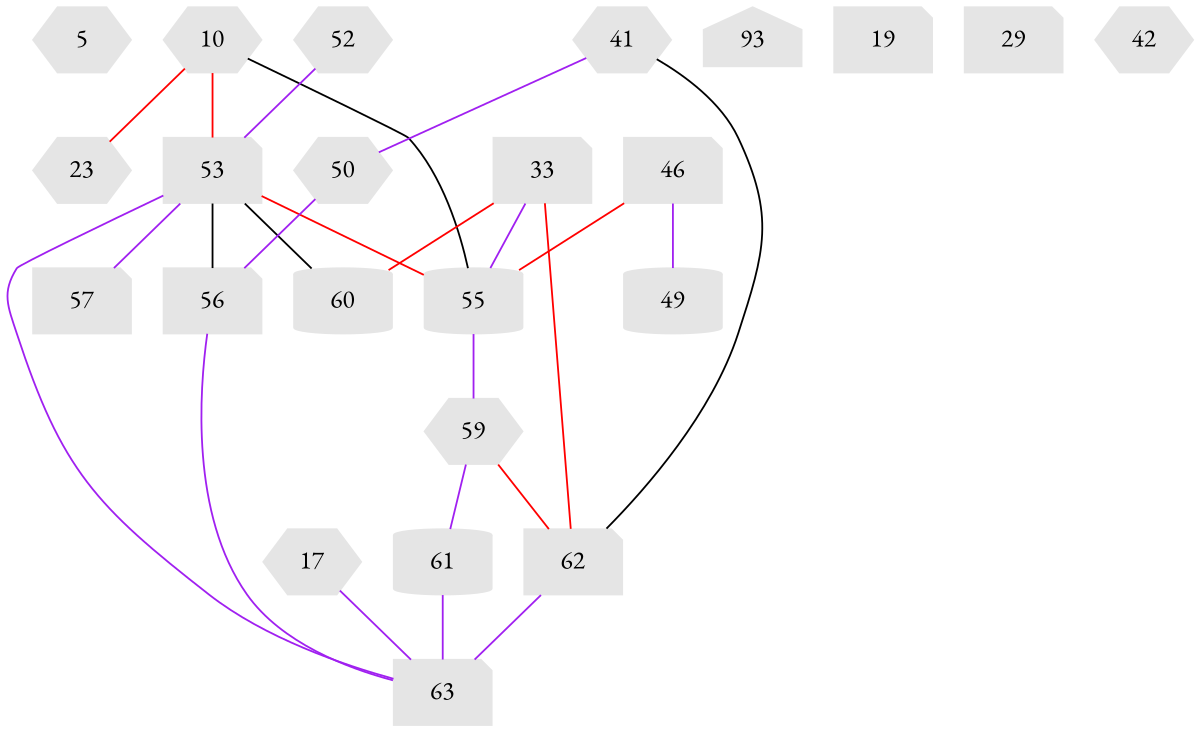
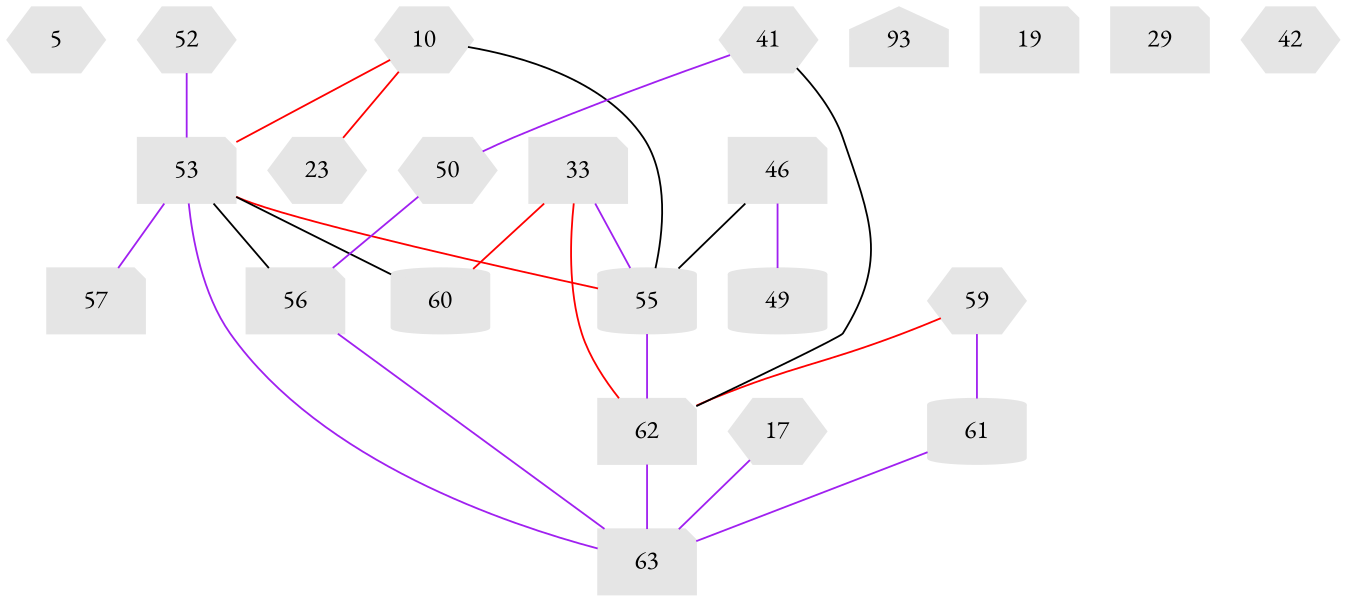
edge "46" -- "55": color red -> black
edge "55" -- "59": now "55" -- "62"
